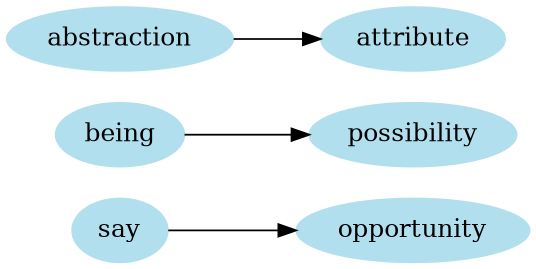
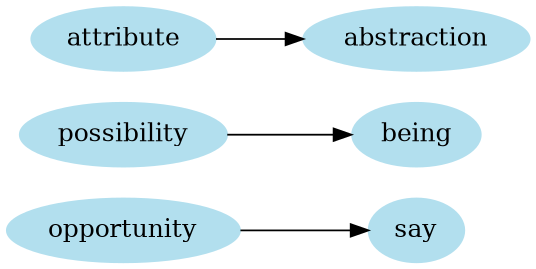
edge "abstraction" -> "attribute": reversed
edge "being" -> "possibility": reversed
edge "say" -> "opportunity": reversed
